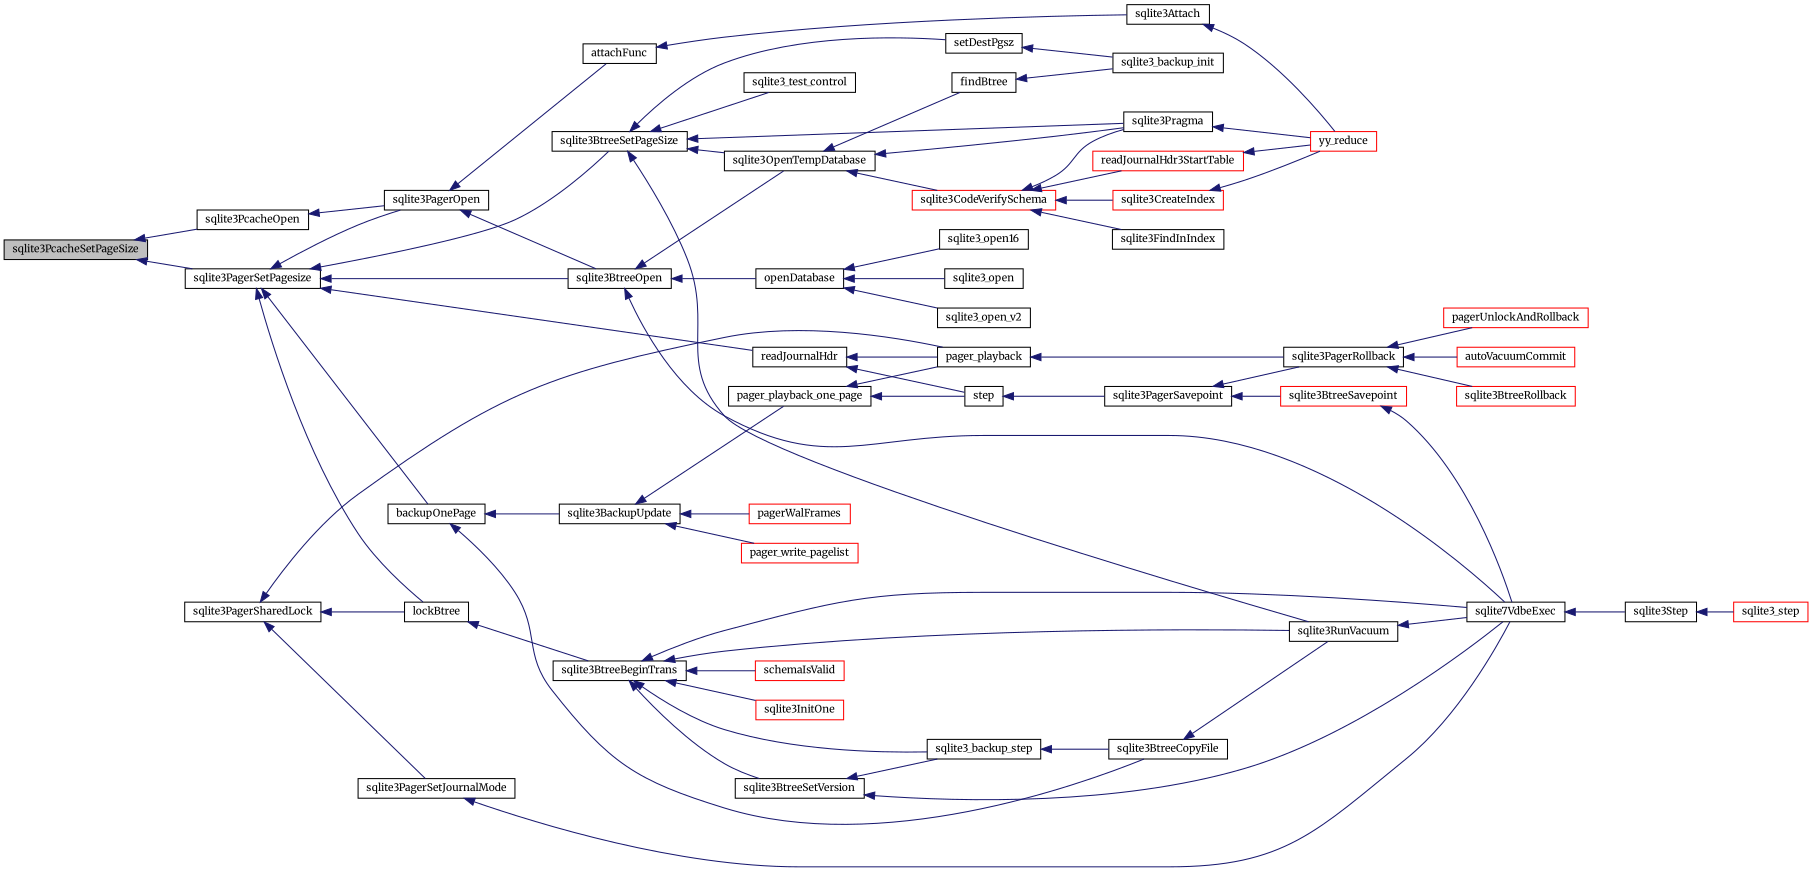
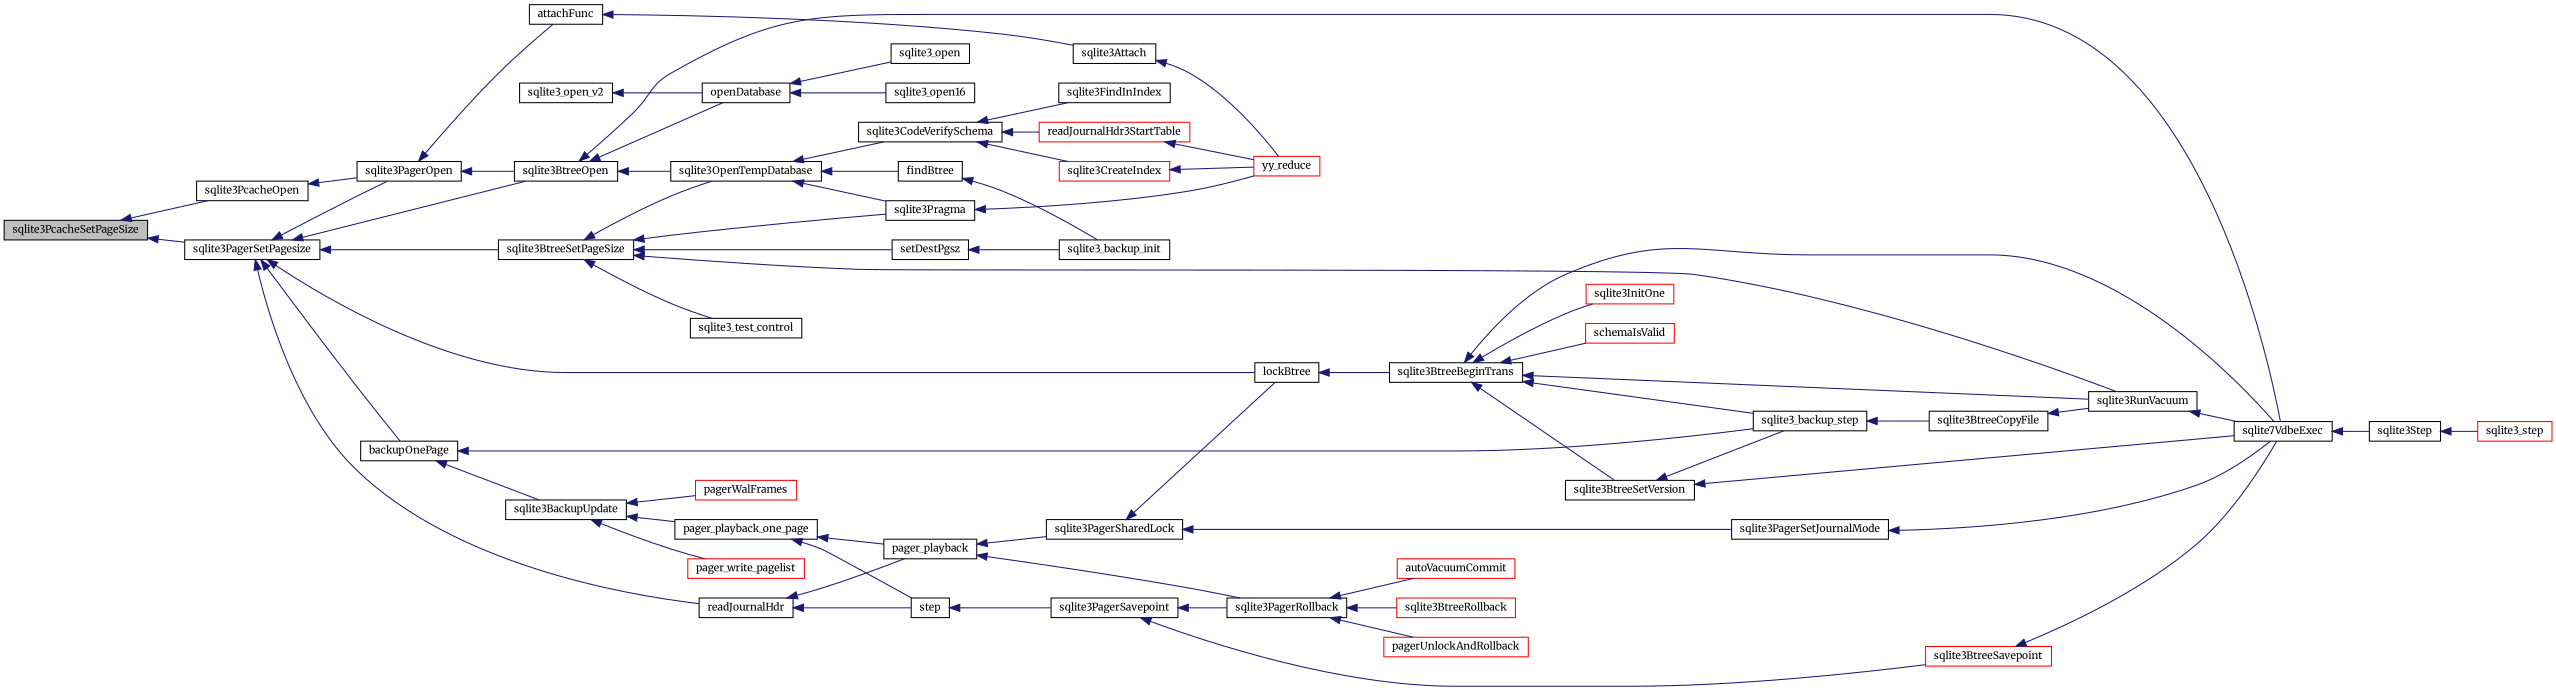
edge "sqlite3Pragma" -> "sqlite3CodeVerifySchema": removed
node "sqlite3CodeVerifySchema": color red -> black
edge "sqlite3_open_v2" -> "openDatabase": reversed
edge "pager_playback" -> "sqlite3PagerSharedLock": reversed
edge "sqlite3BtreeCopyFile" -> "backupOnePage": now "sqlite3_backup_step" -> "backupOnePage"
